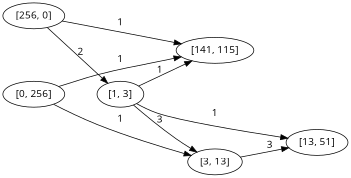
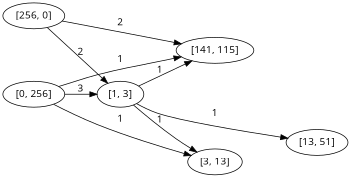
edge "[256, 0]" -> "[141, 115]": label "1" -> "2"
edge "[0, 256]" -> "[1, 3]": added, label "3"
edge "[1, 3]" -> "[3, 13]": label "3" -> "1"
edge "[3, 13]" -> "[13, 51]": removed, label "3"
